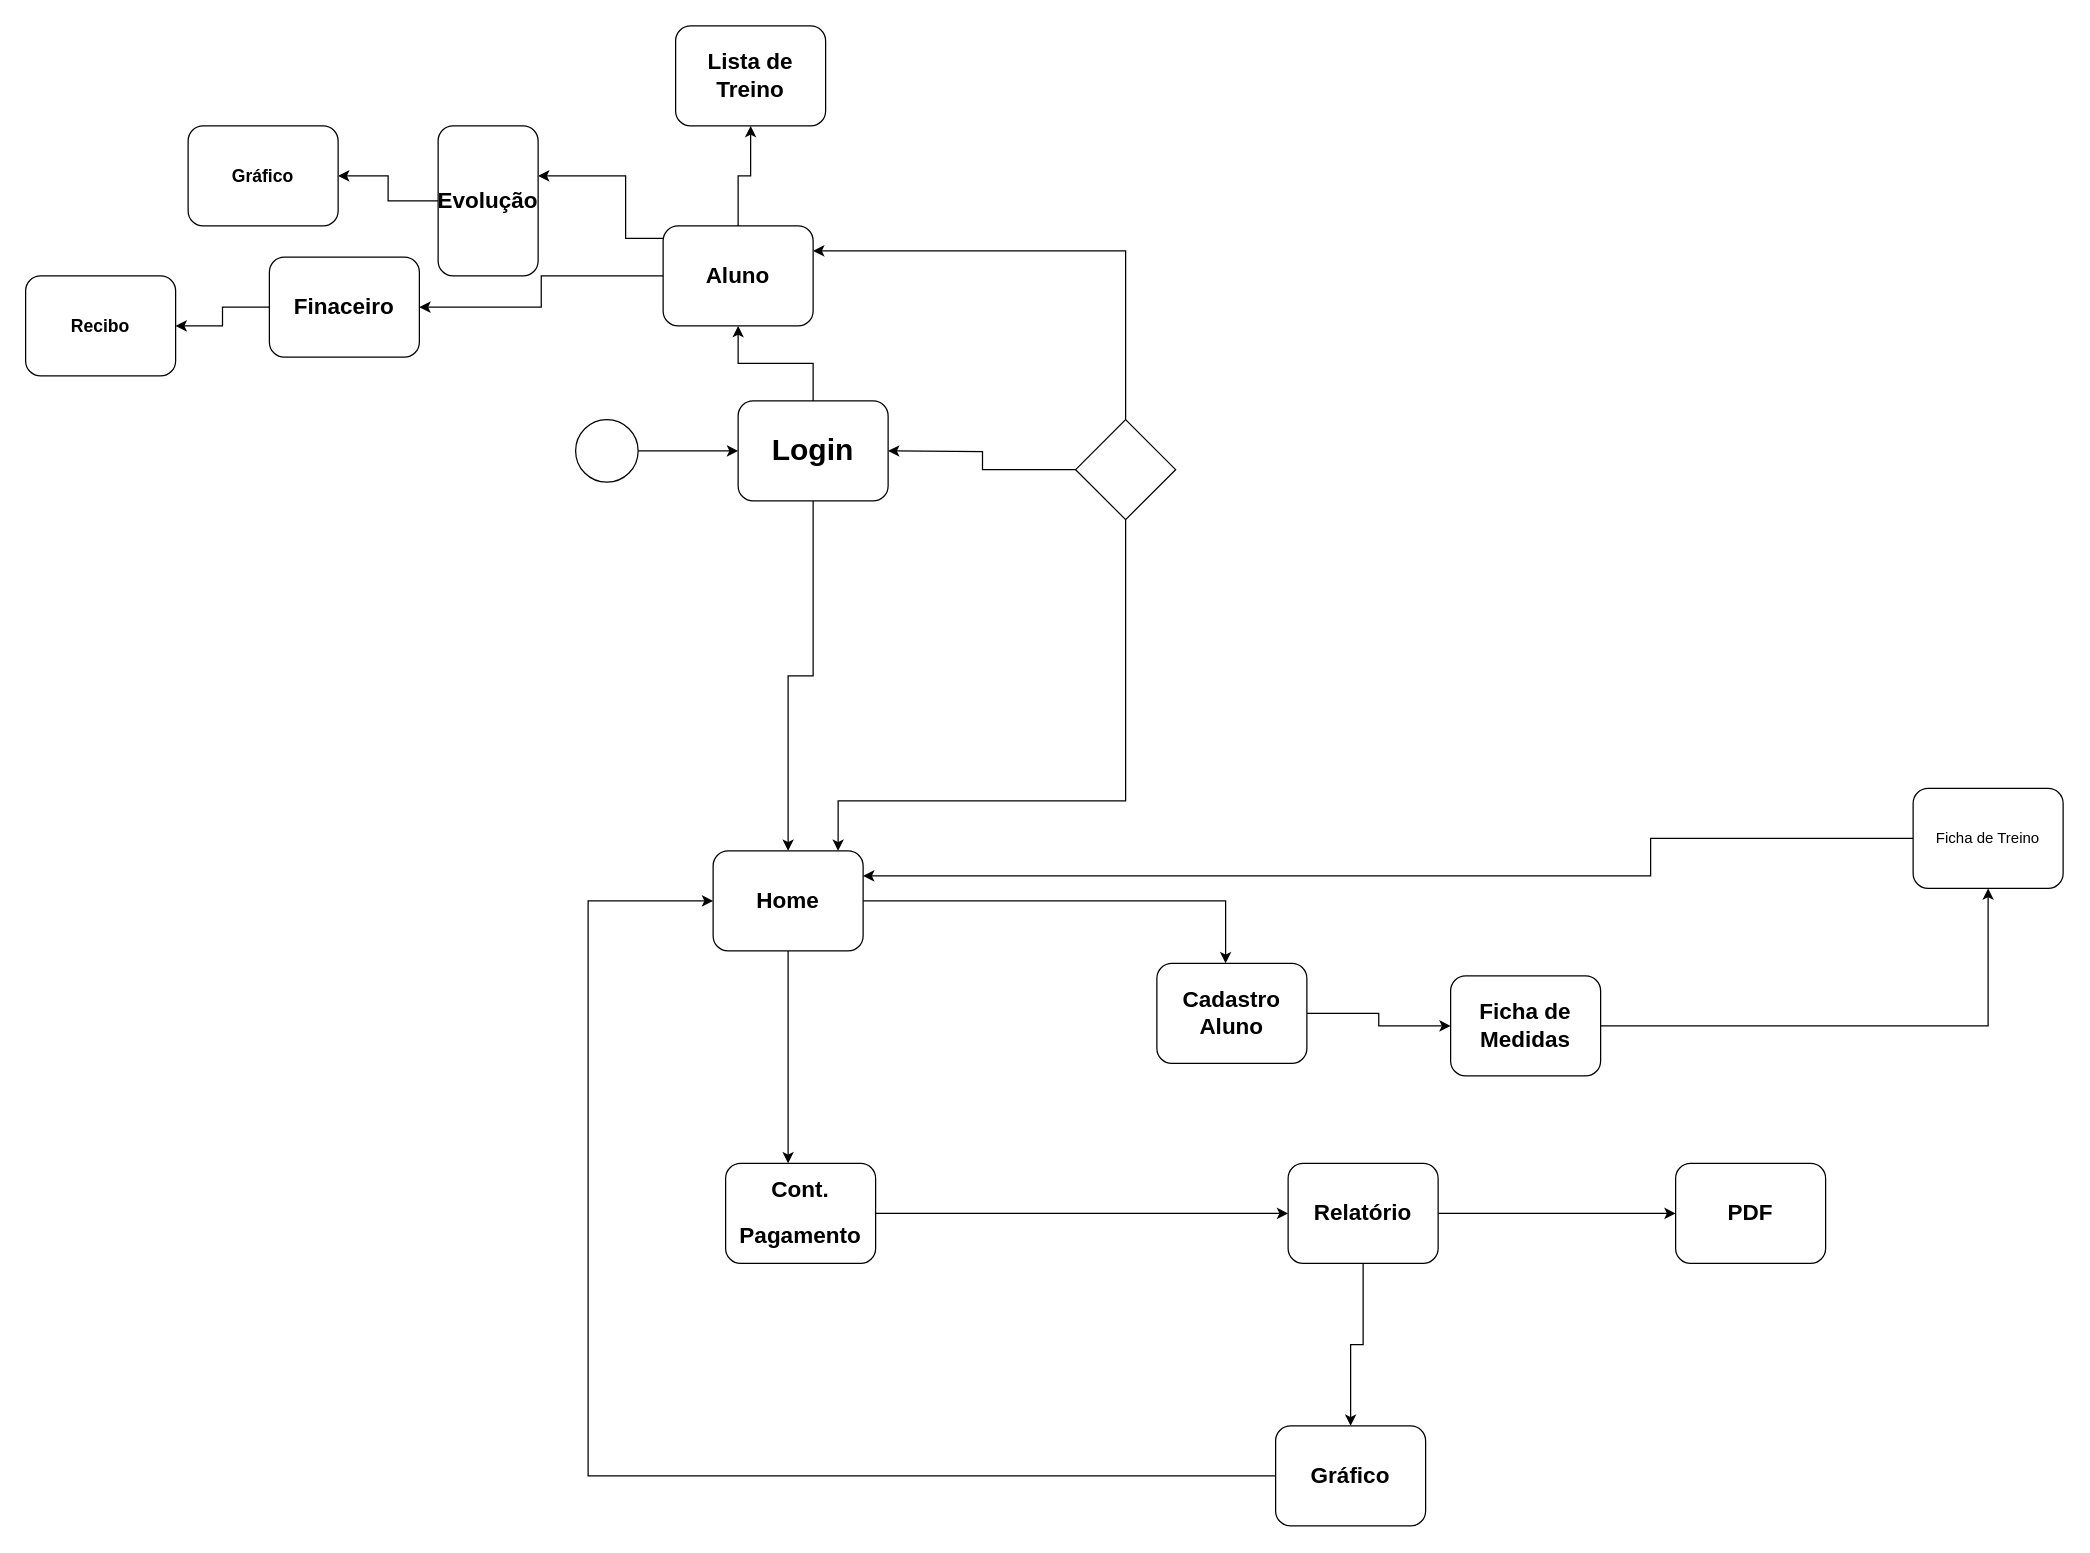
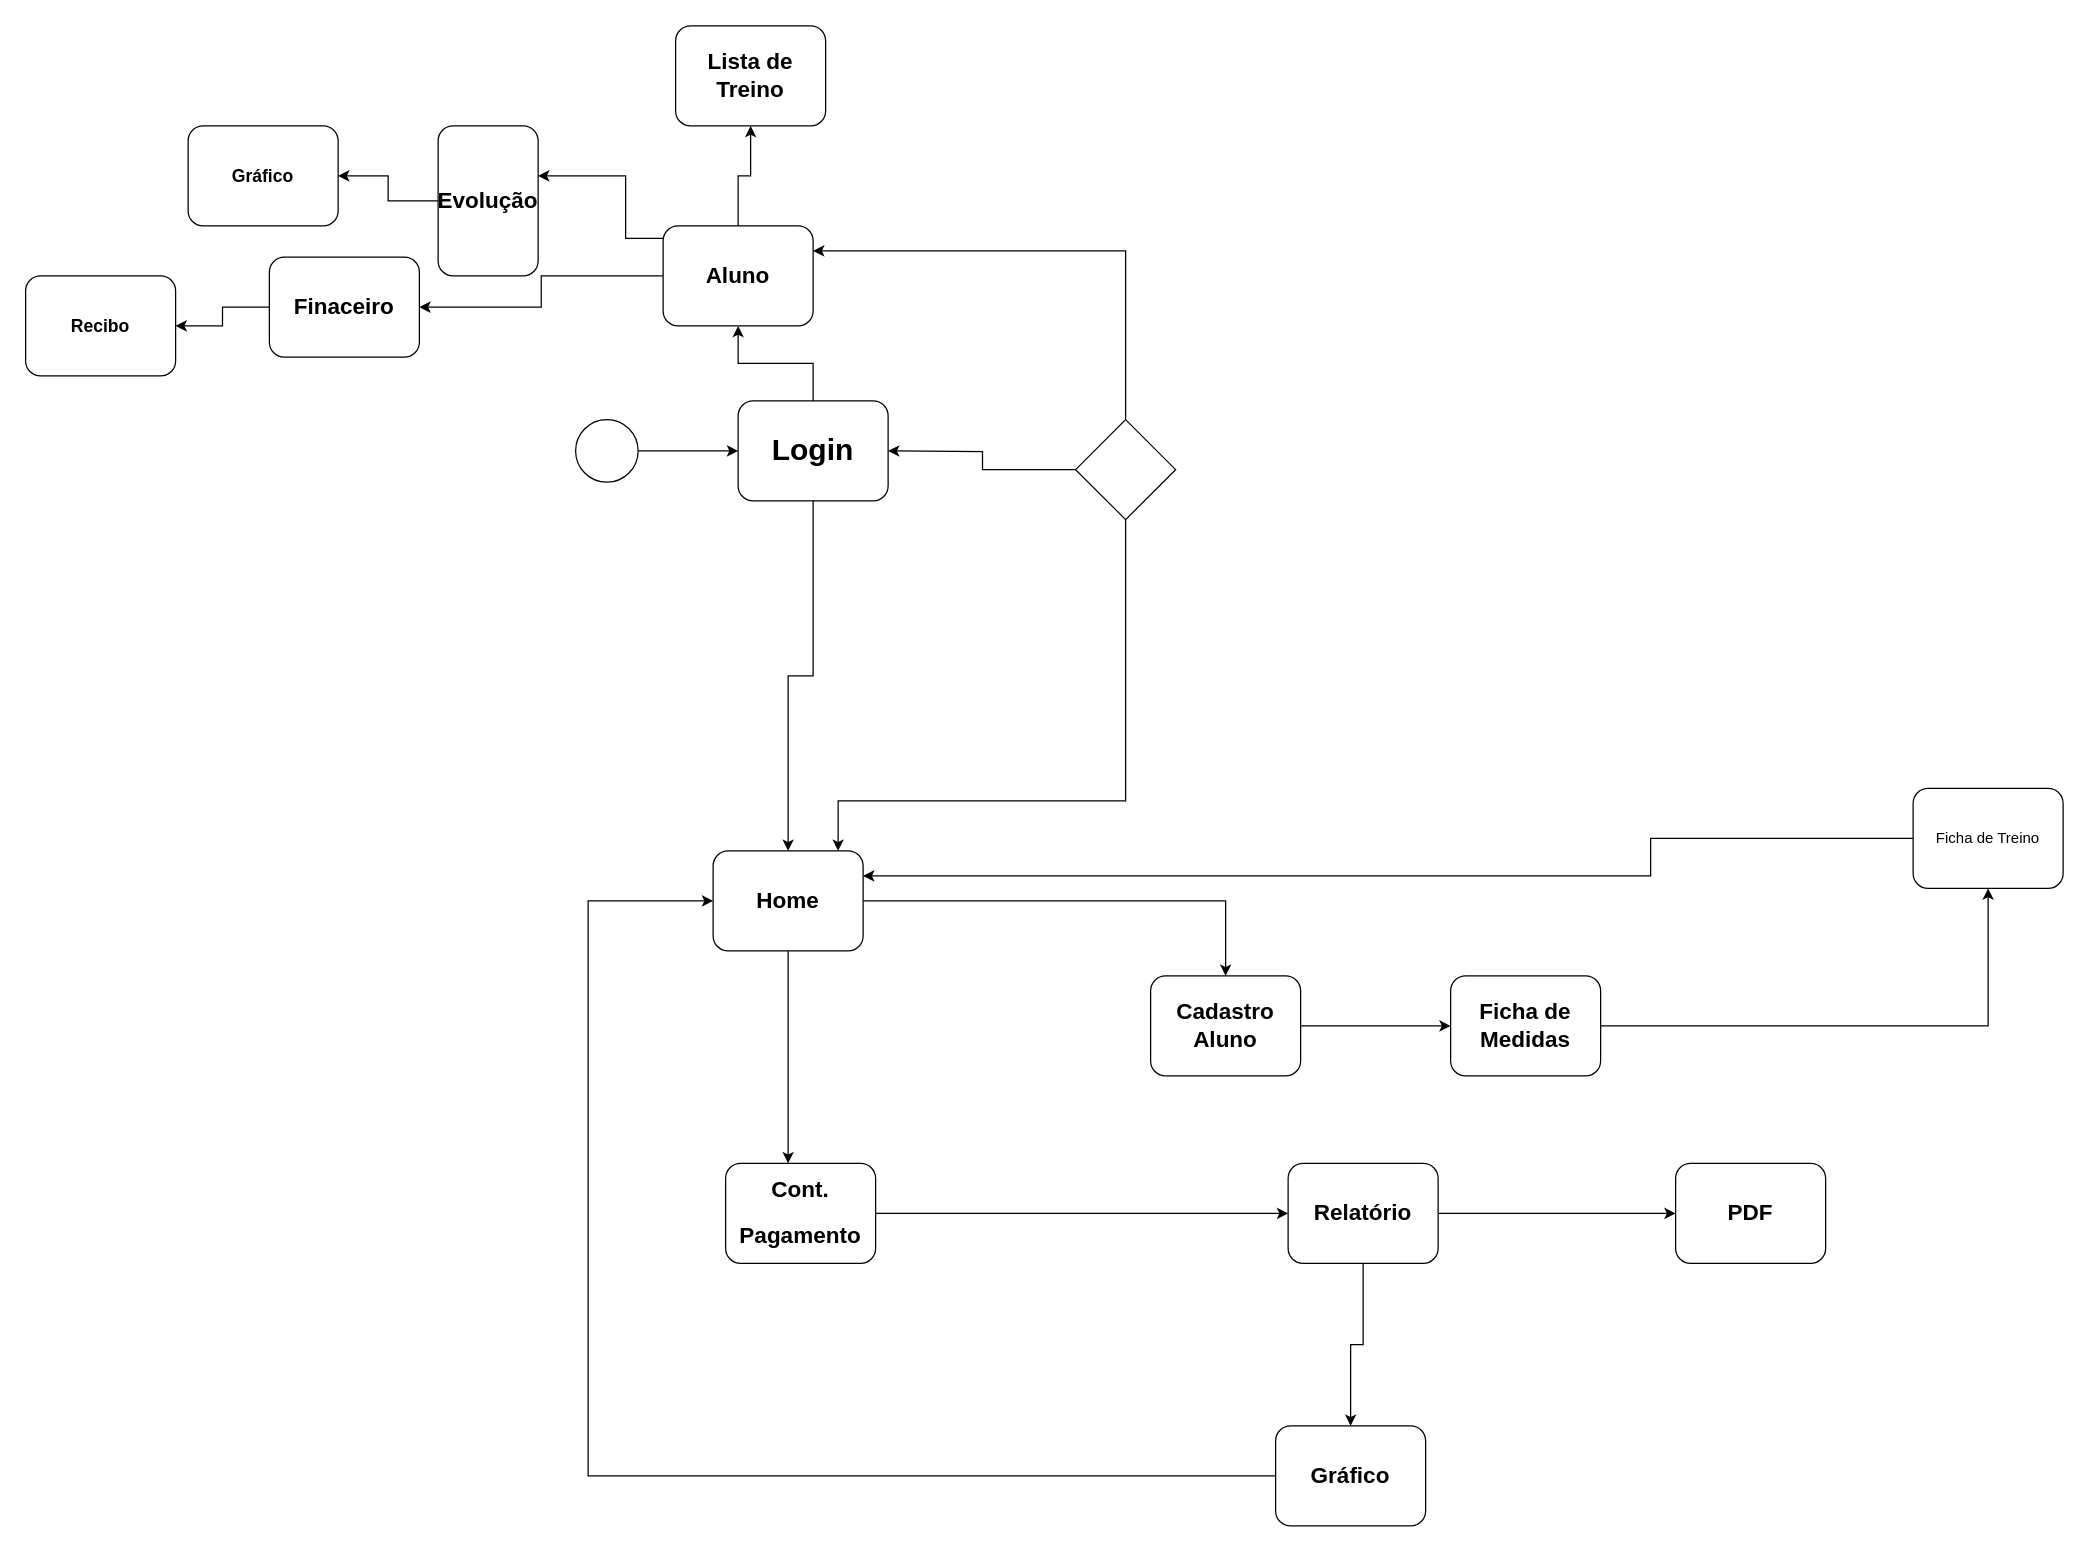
node "Cadastro Aluno": moved (1232, 1013) -> (1226, 1026)
